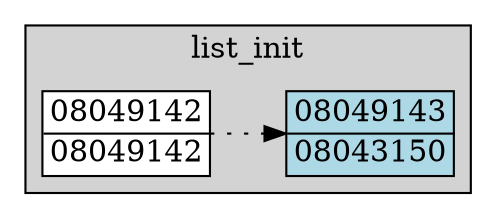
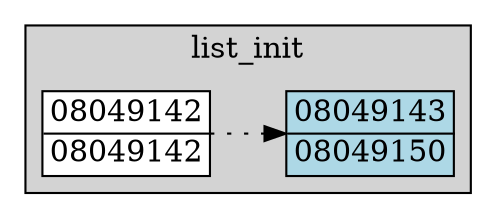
node "08049143": text "08043150" -> "08049150"
